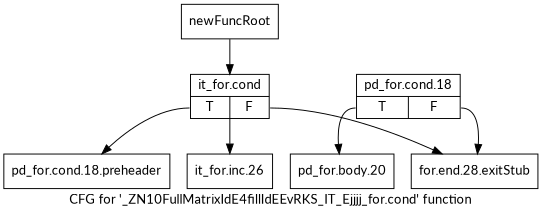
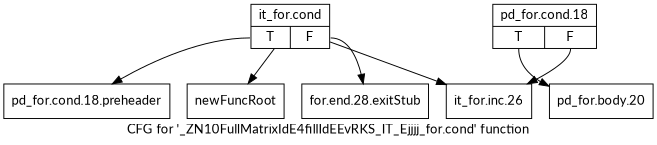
edge "newFuncRoot" -> "it_for.cond": reversed
edge "pd_for.cond.18" -> "for.end.28.exitStub": now "pd_for.cond.18" -> "it_for.inc.26"
